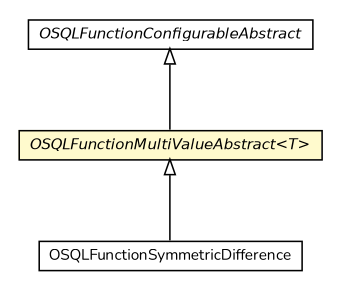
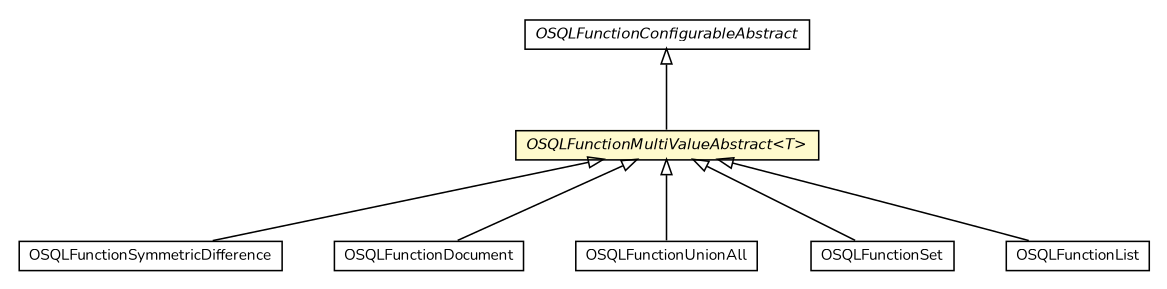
node "OSQLFunctionDocument": added
node "OSQLFunctionUnionAll": added
node "OSQLFunctionSet": added
node "OSQLFunctionList": added
